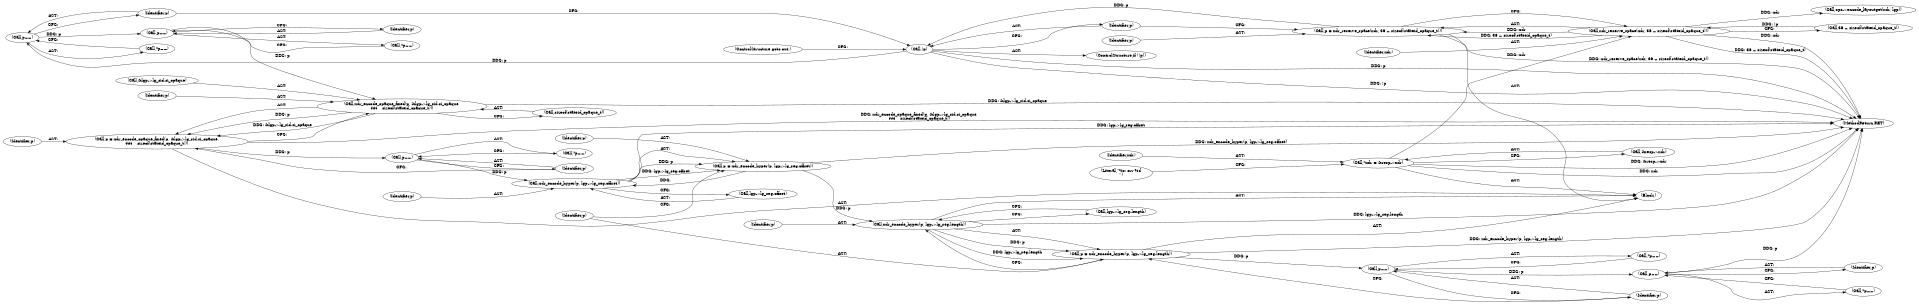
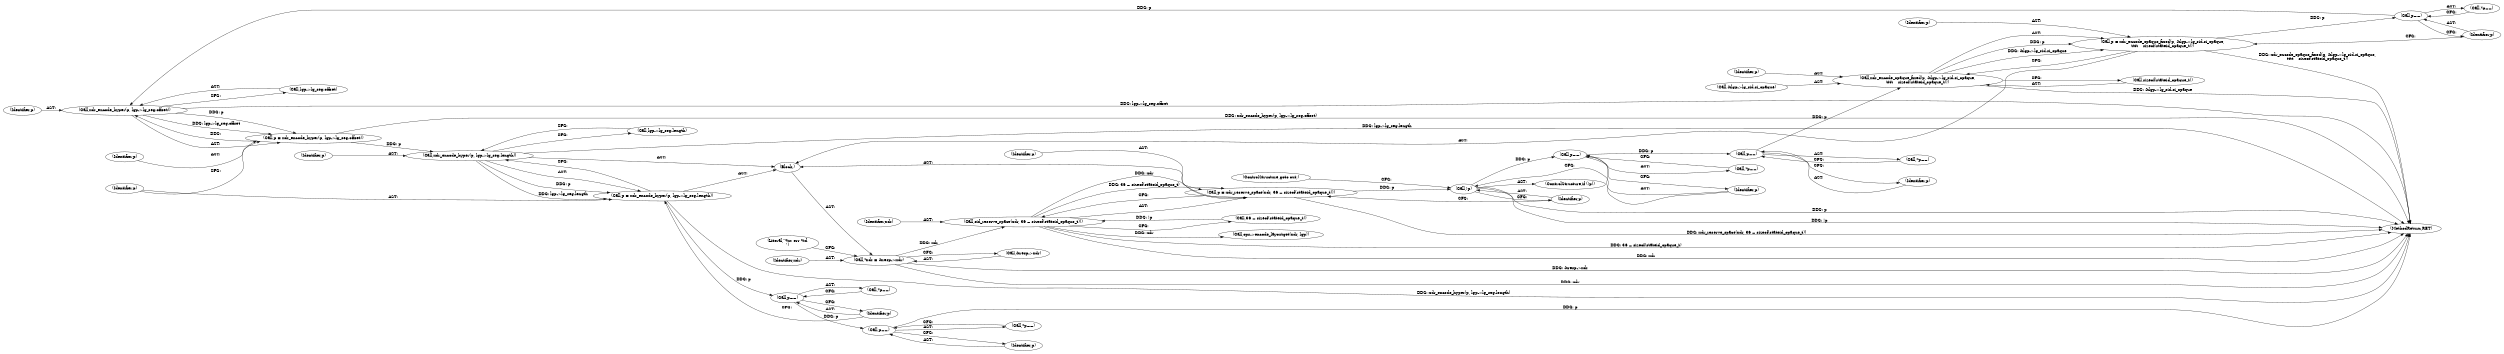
node "(Call,xdr_reserve_space(xdr, 36 + sizeof(stateid_opaque_t)))": label "(Call,xdr_reserve_space(xdr, 36 + sizeof(stateid_opaque_t)))" -> "(Call,sid_reserve_space(xdr, 36 + sizeof(stateid_opaque_t)))"
edge "(Call,*xdr = &resp->xdr)" -> "(Block,)": reversed
